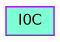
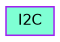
node "I0C": label "I0C" -> "I2C"
